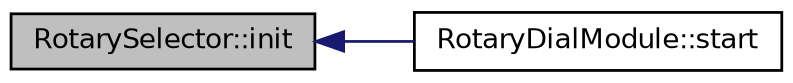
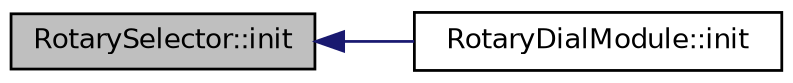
node "RotaryDialModule::start": label "RotaryDialModule::start" -> "RotaryDialModule::init"
